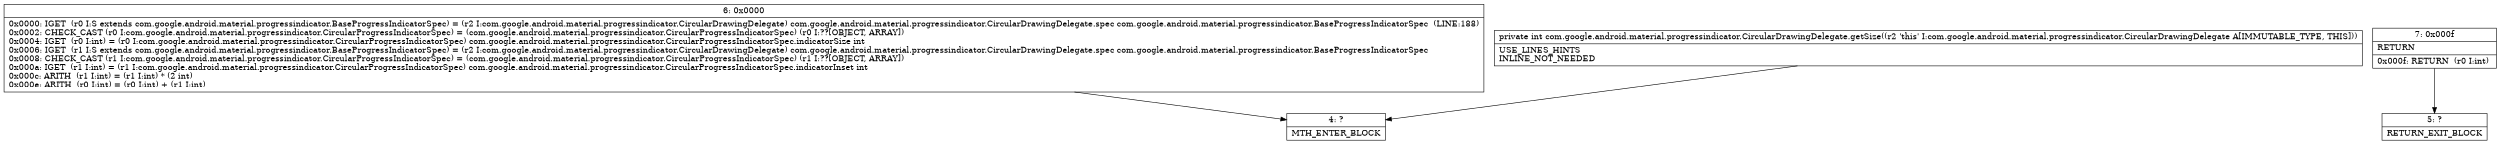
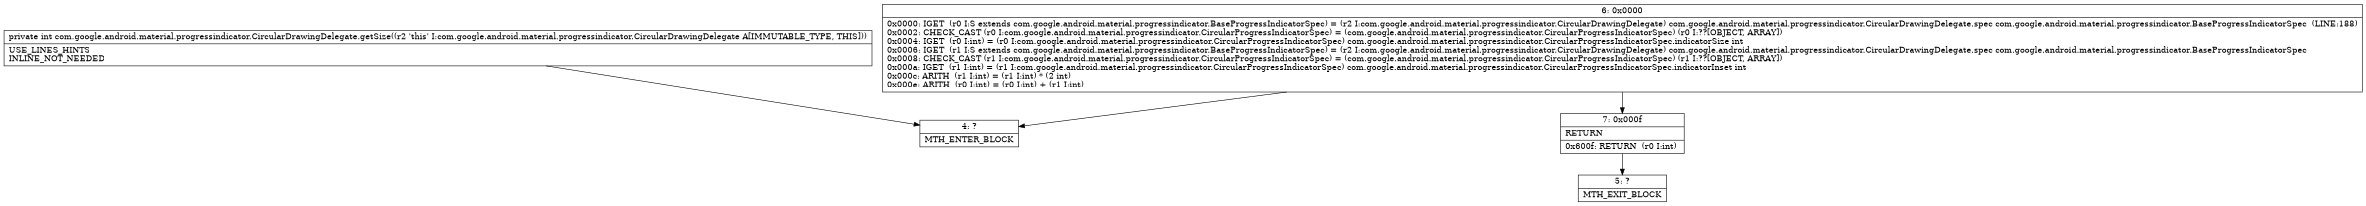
node "7: 0x000f": text "0x000f: RETURN  (r0 I:int)" -> "0x600f: RETURN  (r0 I:int)"
edge "6: 0x0000" -> "7: 0x000f": added
node "5: ?": text "RETURN_EXIT_BLOCK" -> "MTH_EXIT_BLOCK"
